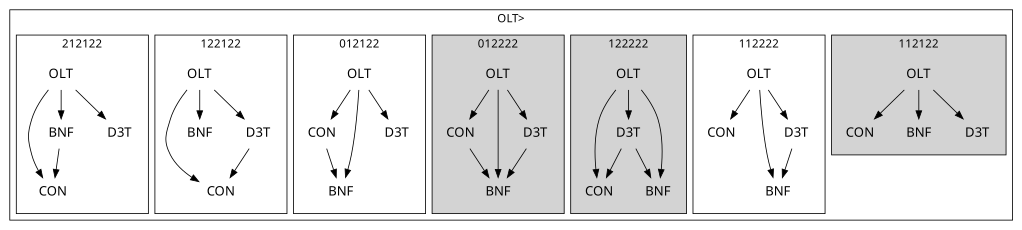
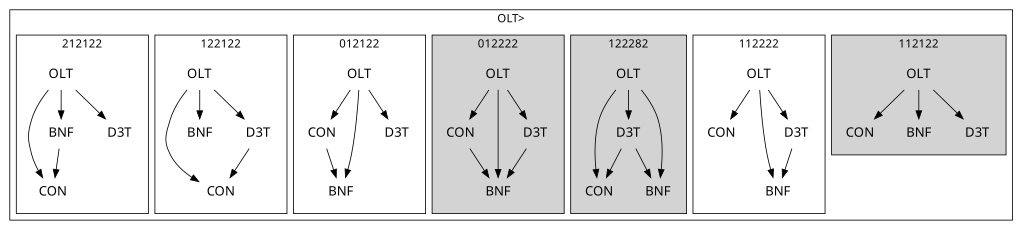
cluster "122222": label "122222" -> "122282"
